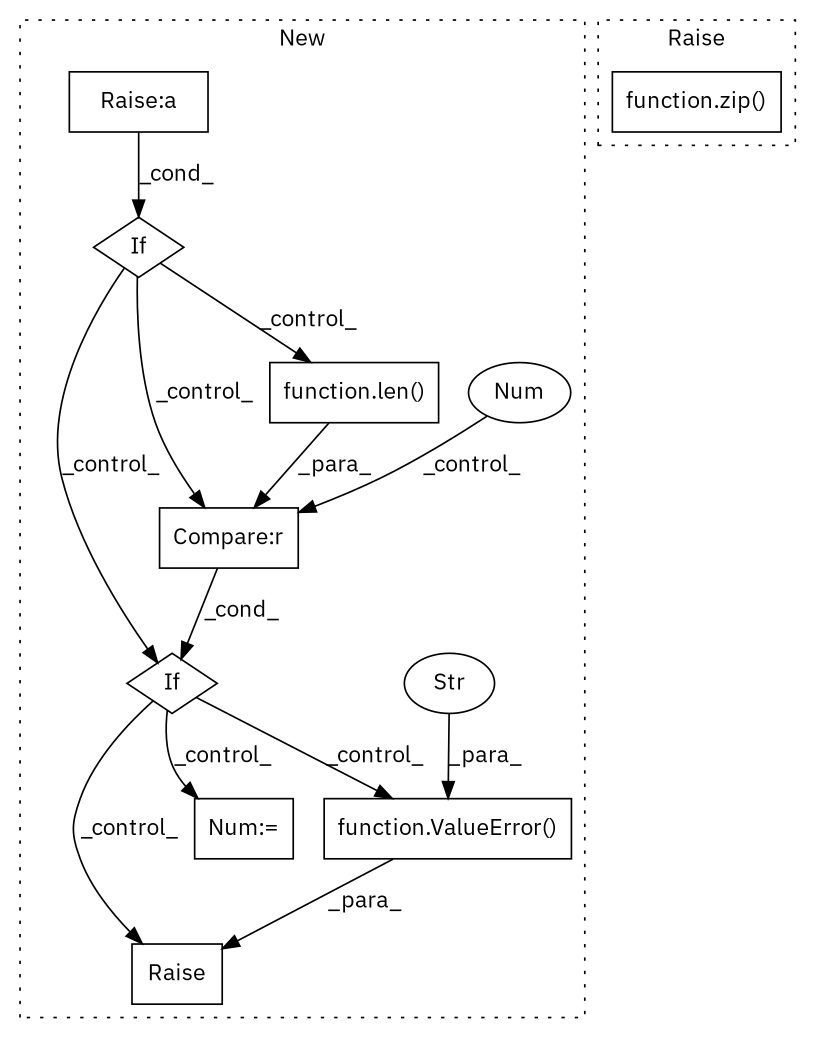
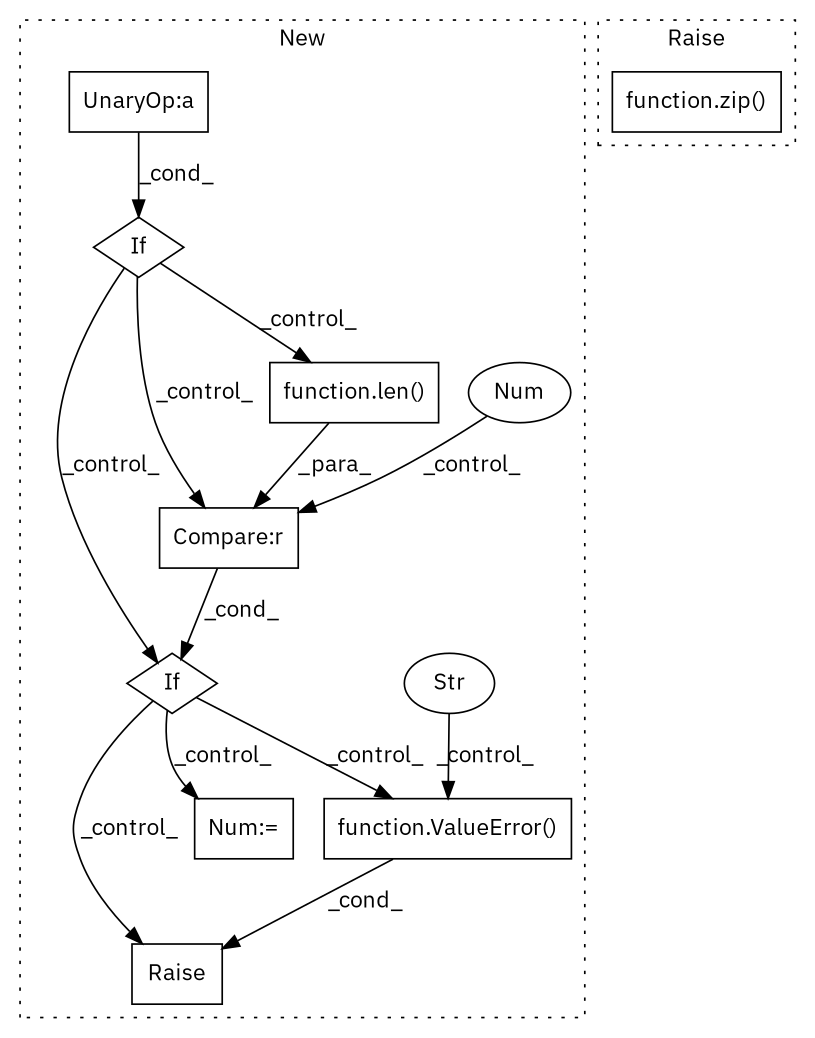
node "Raise:a": label "Raise:a" -> "UnaryOp:a"
edge "Str" -> "function.ValueError()": label "_para_" -> "_control_"
edge "function.ValueError()" -> "Raise": label "_para_" -> "_cond_"
